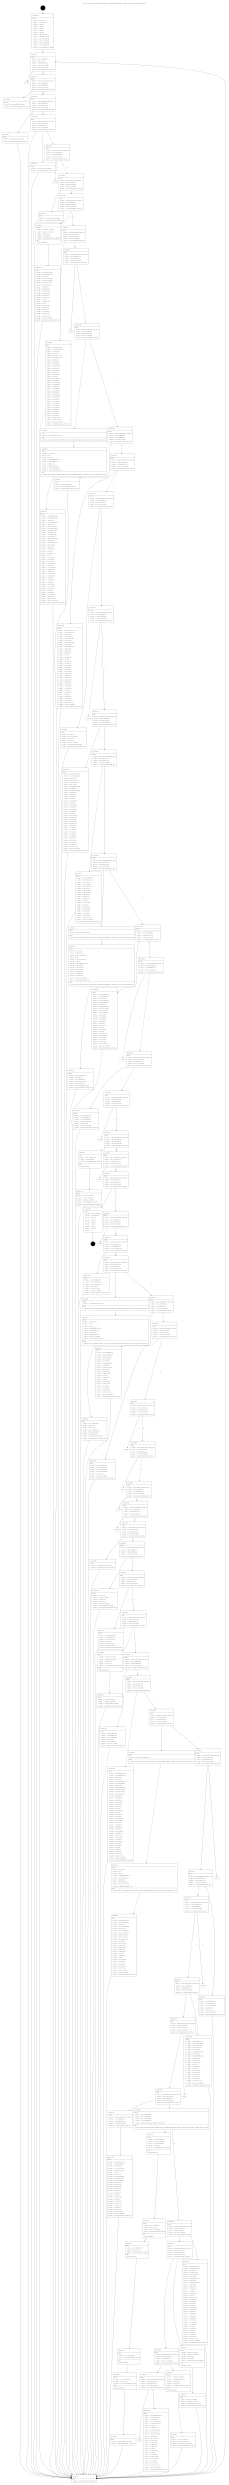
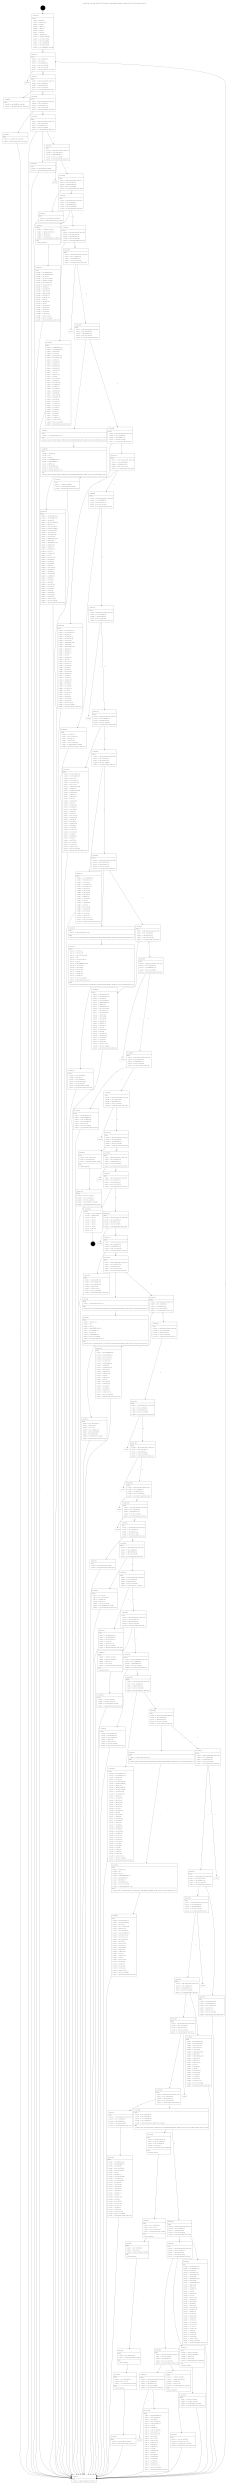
node "0x4020ac [33]": removed
